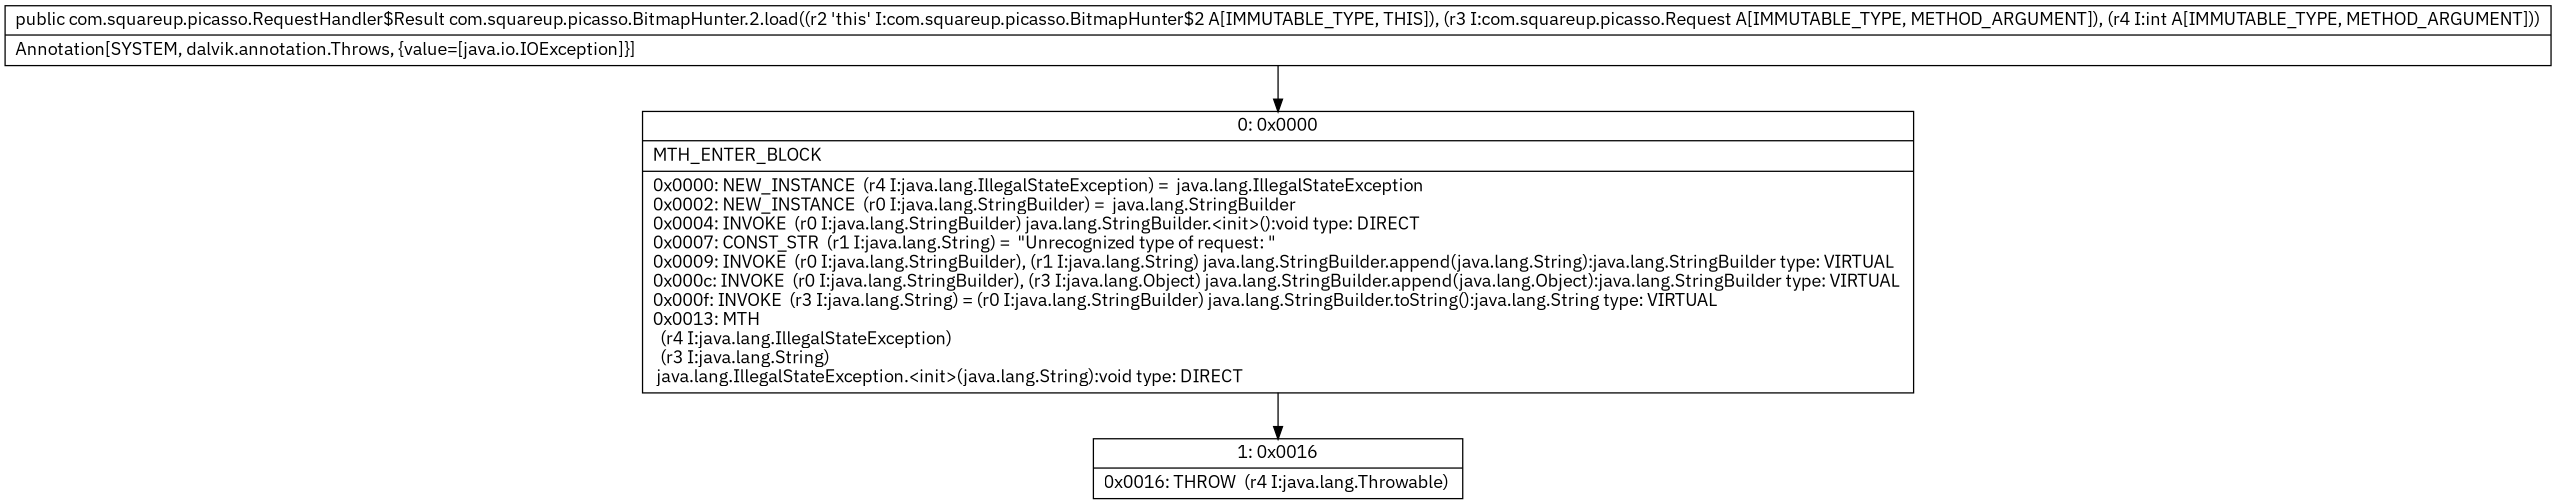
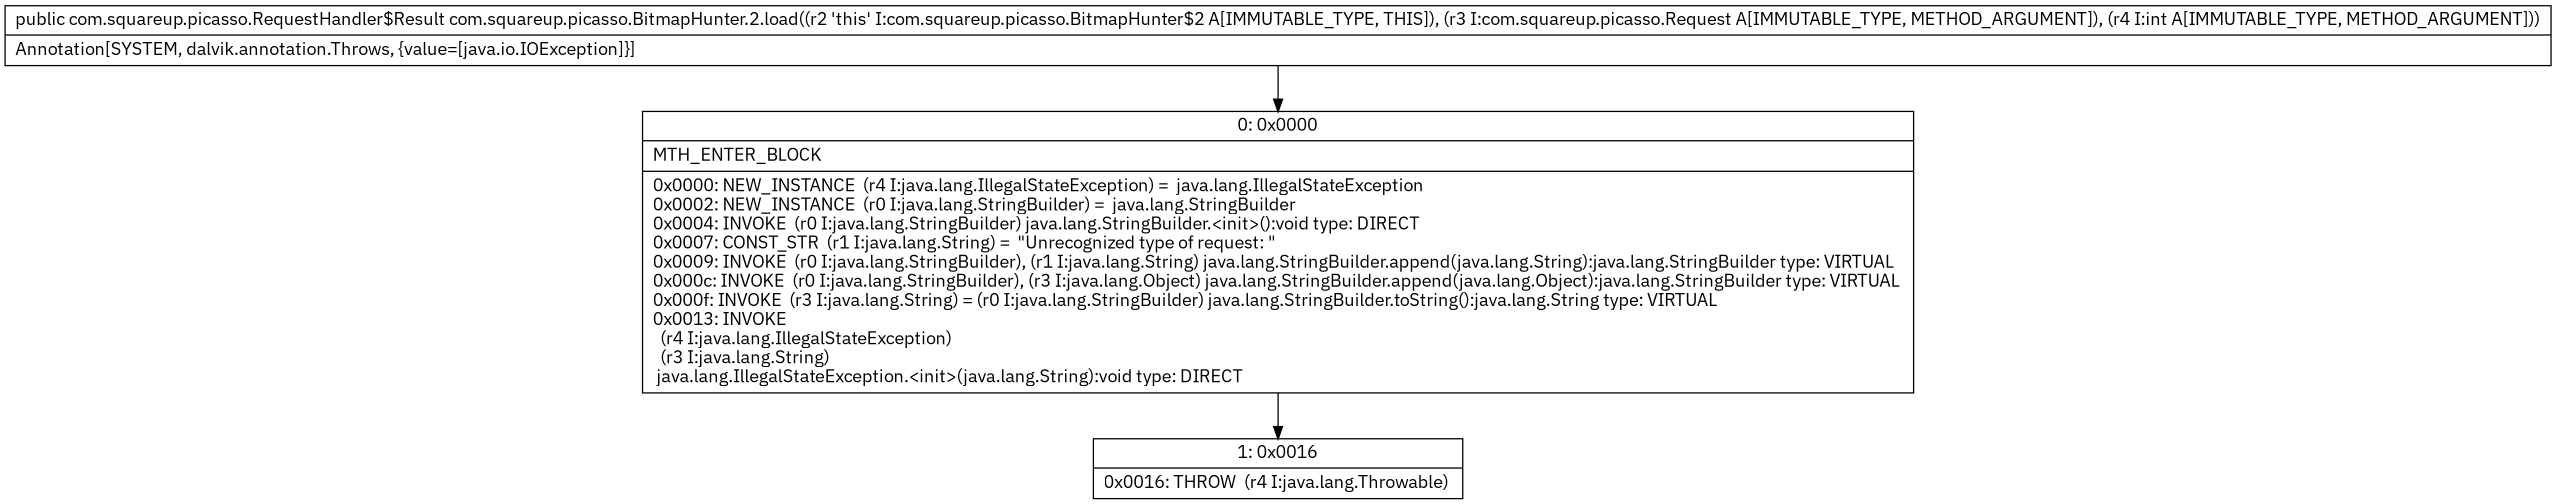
node "0: 0x0000": text "0x0013: MTH" -> "0x0013: INVOKE"
